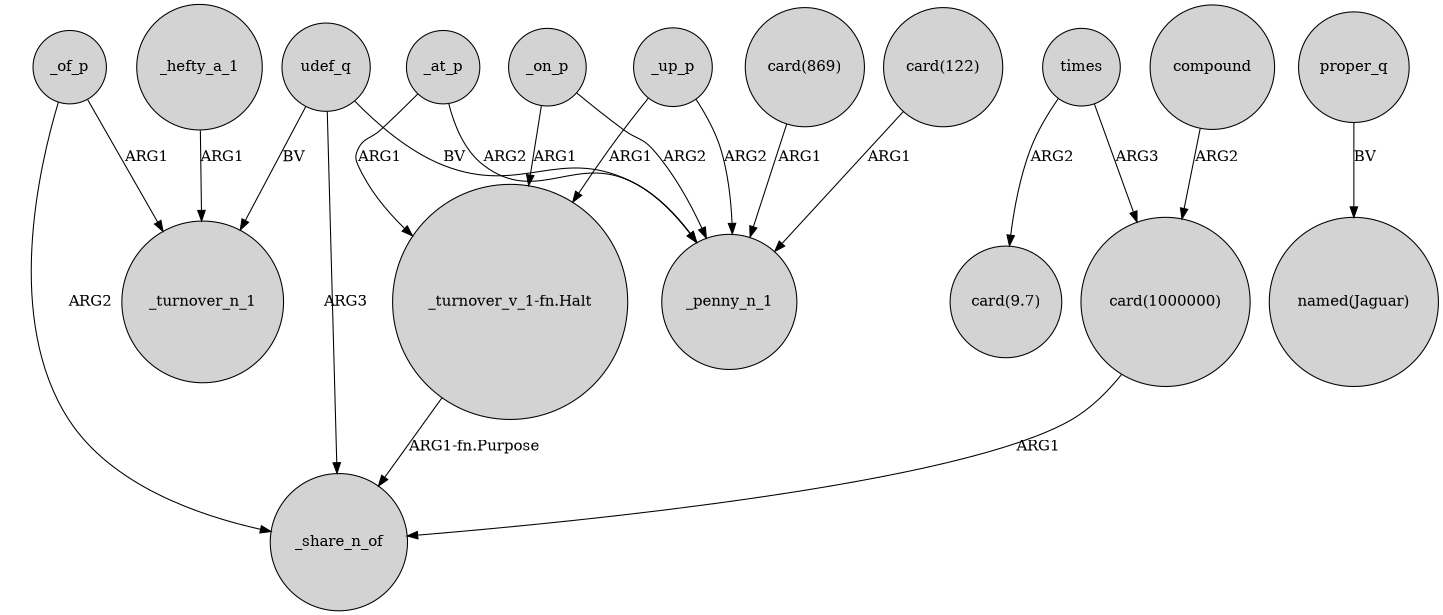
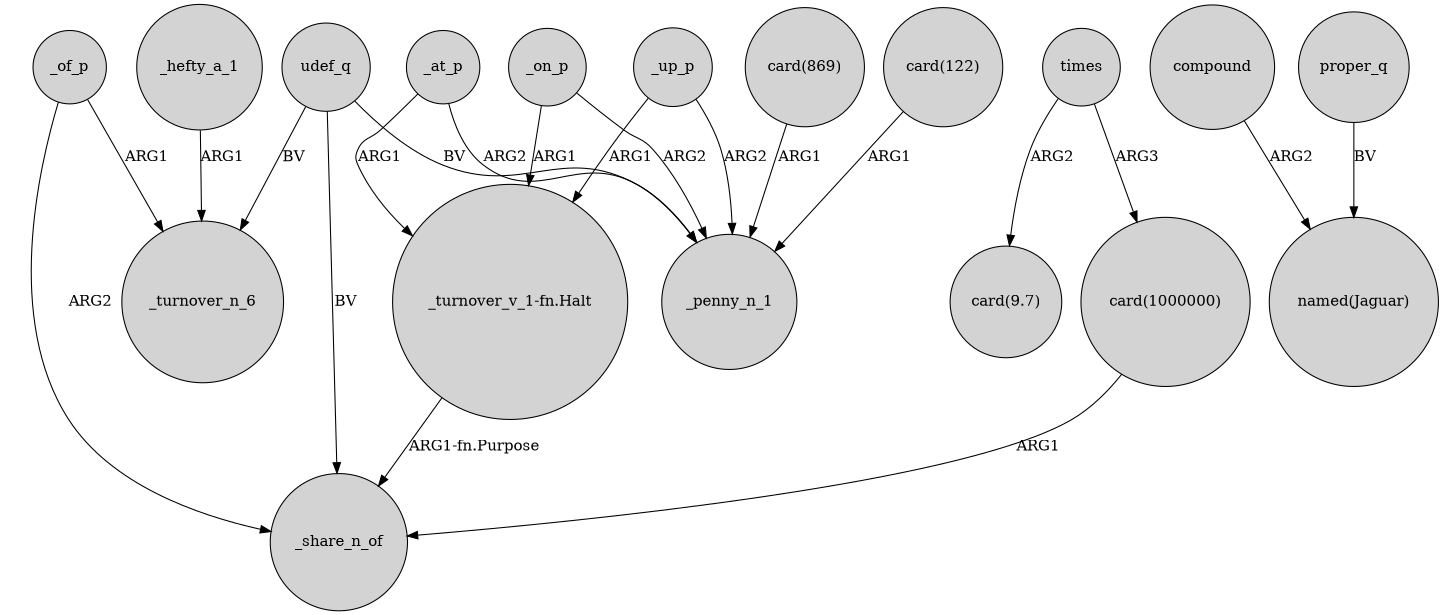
edge "compound" -> "card(1000000)": now "compound" -> "named(Jaguar)"
node "_turnover_n_1": label "_turnover_n_1" -> "_turnover_n_6"
edge "udef_q" -> "_share_n_of": label "ARG3" -> "BV"
